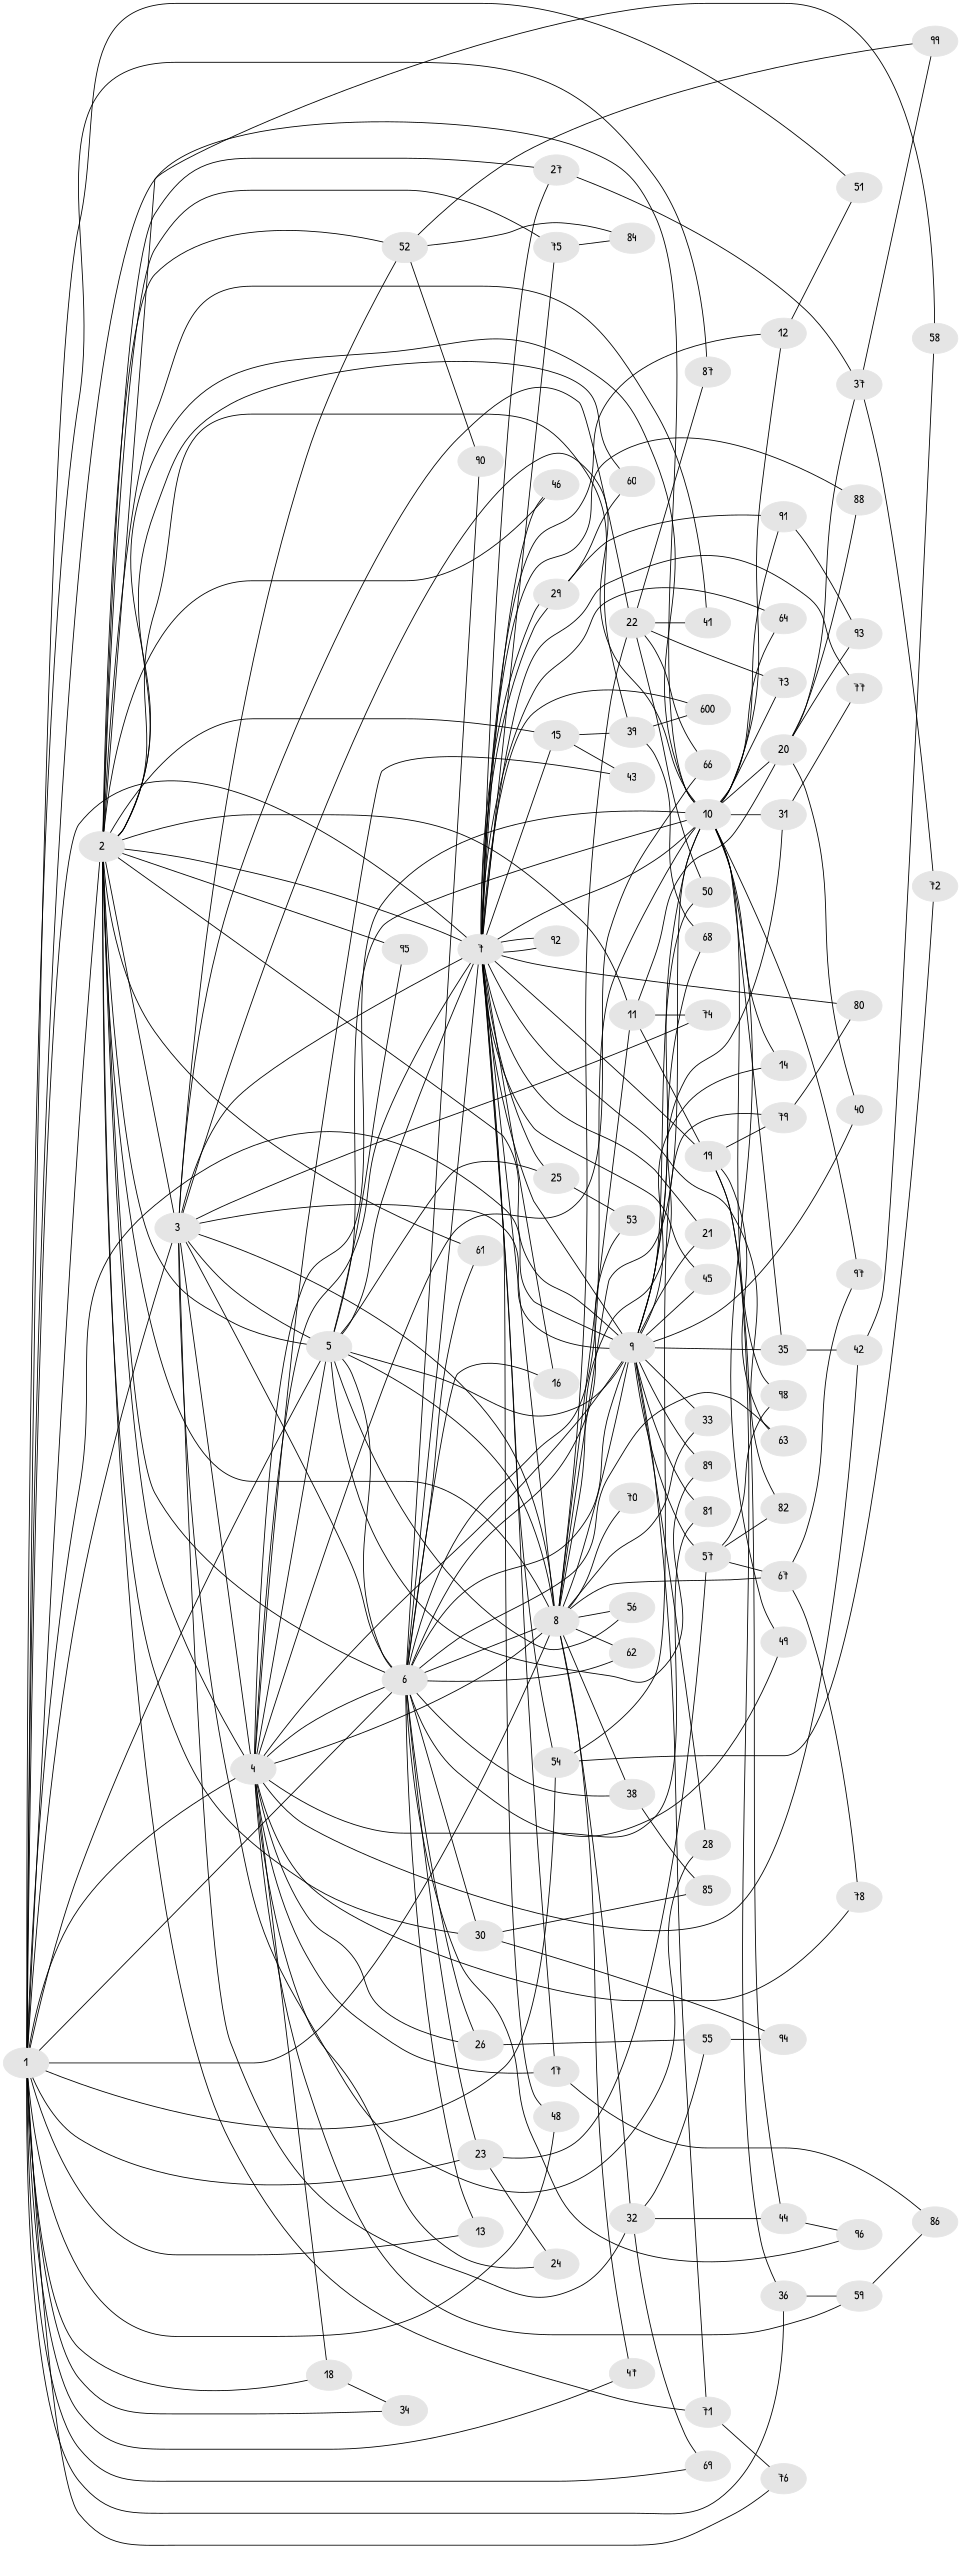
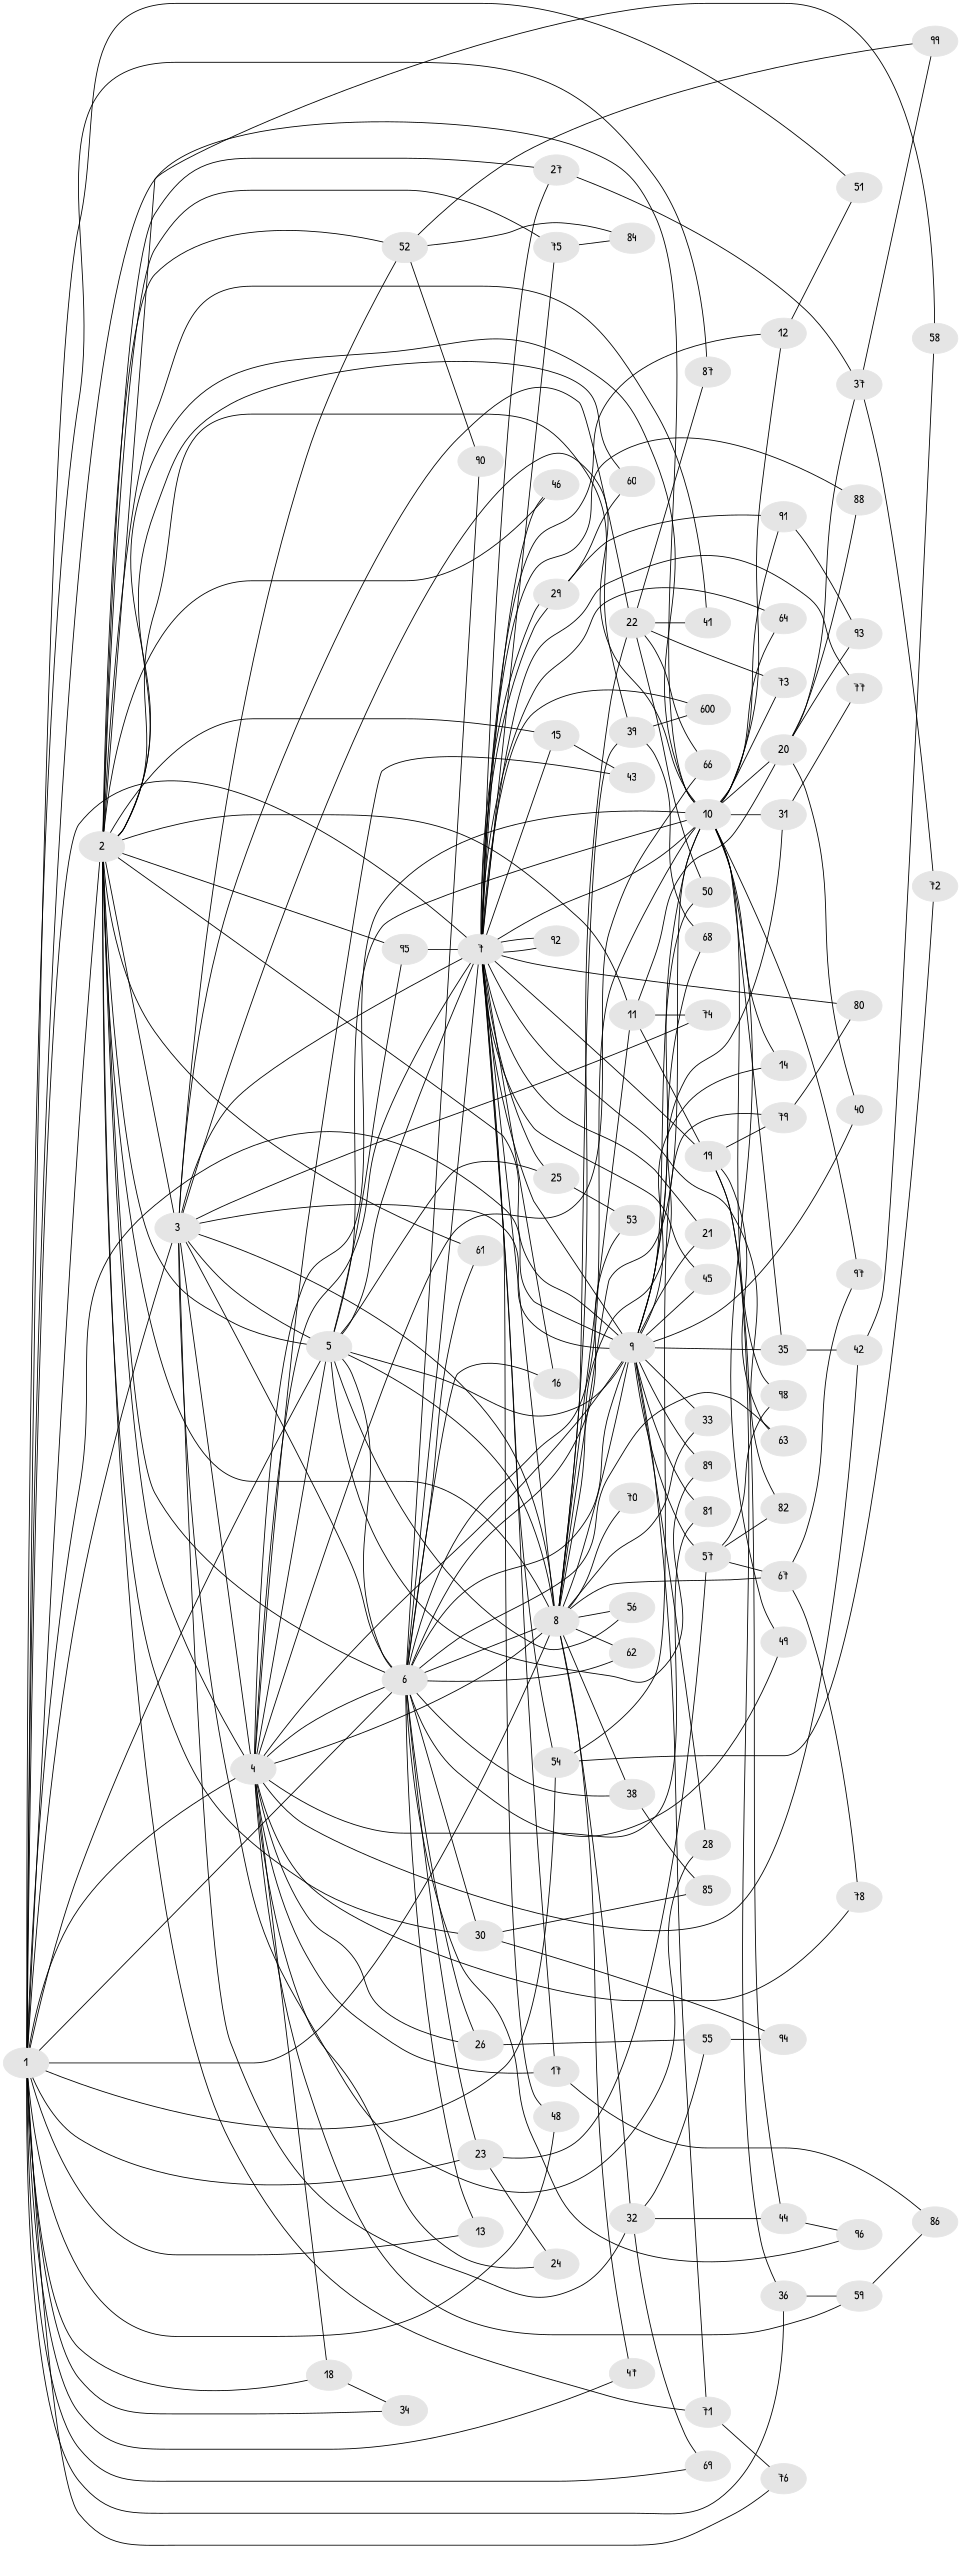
edge "39" -- "15": now "39" -- "8"
edge "2" -- "7": now "95" -- "7"
